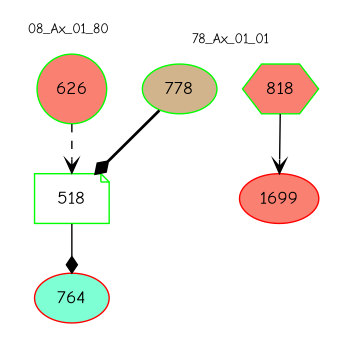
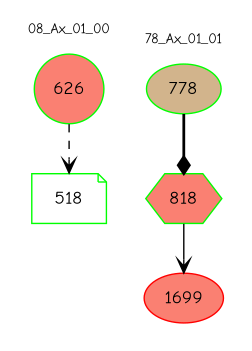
cluster "08_Ax_01_80": label "08_Ax_01_80" -> "08_Ax_01_00"
edge "778" -> "518": now "778" -> "818"
node "764": removed
